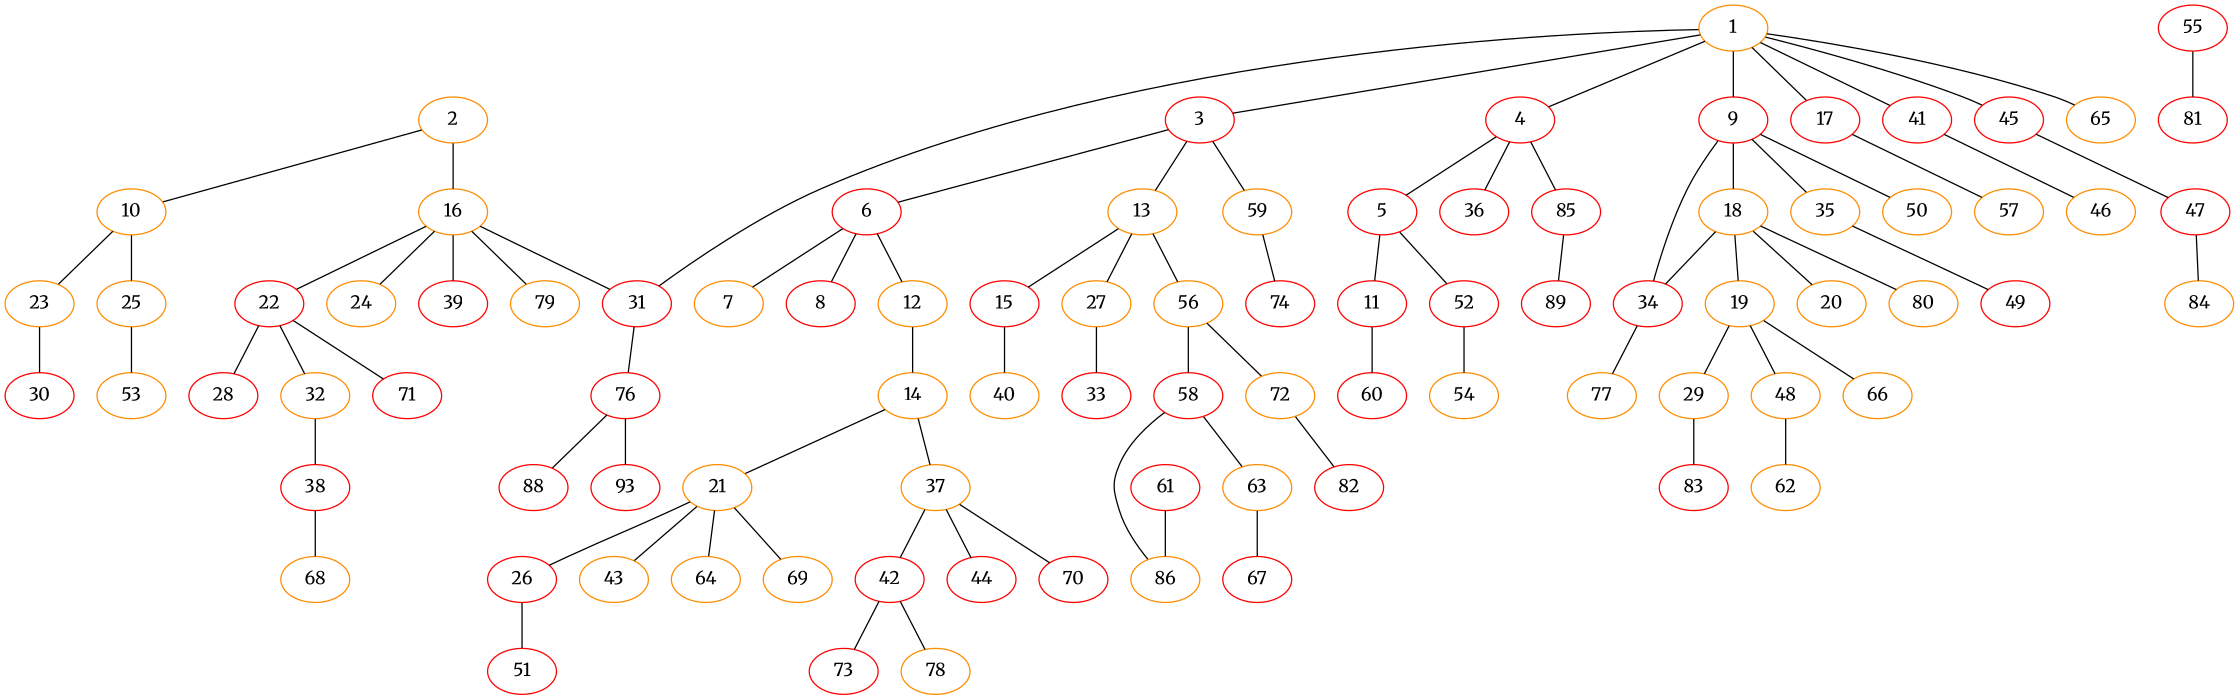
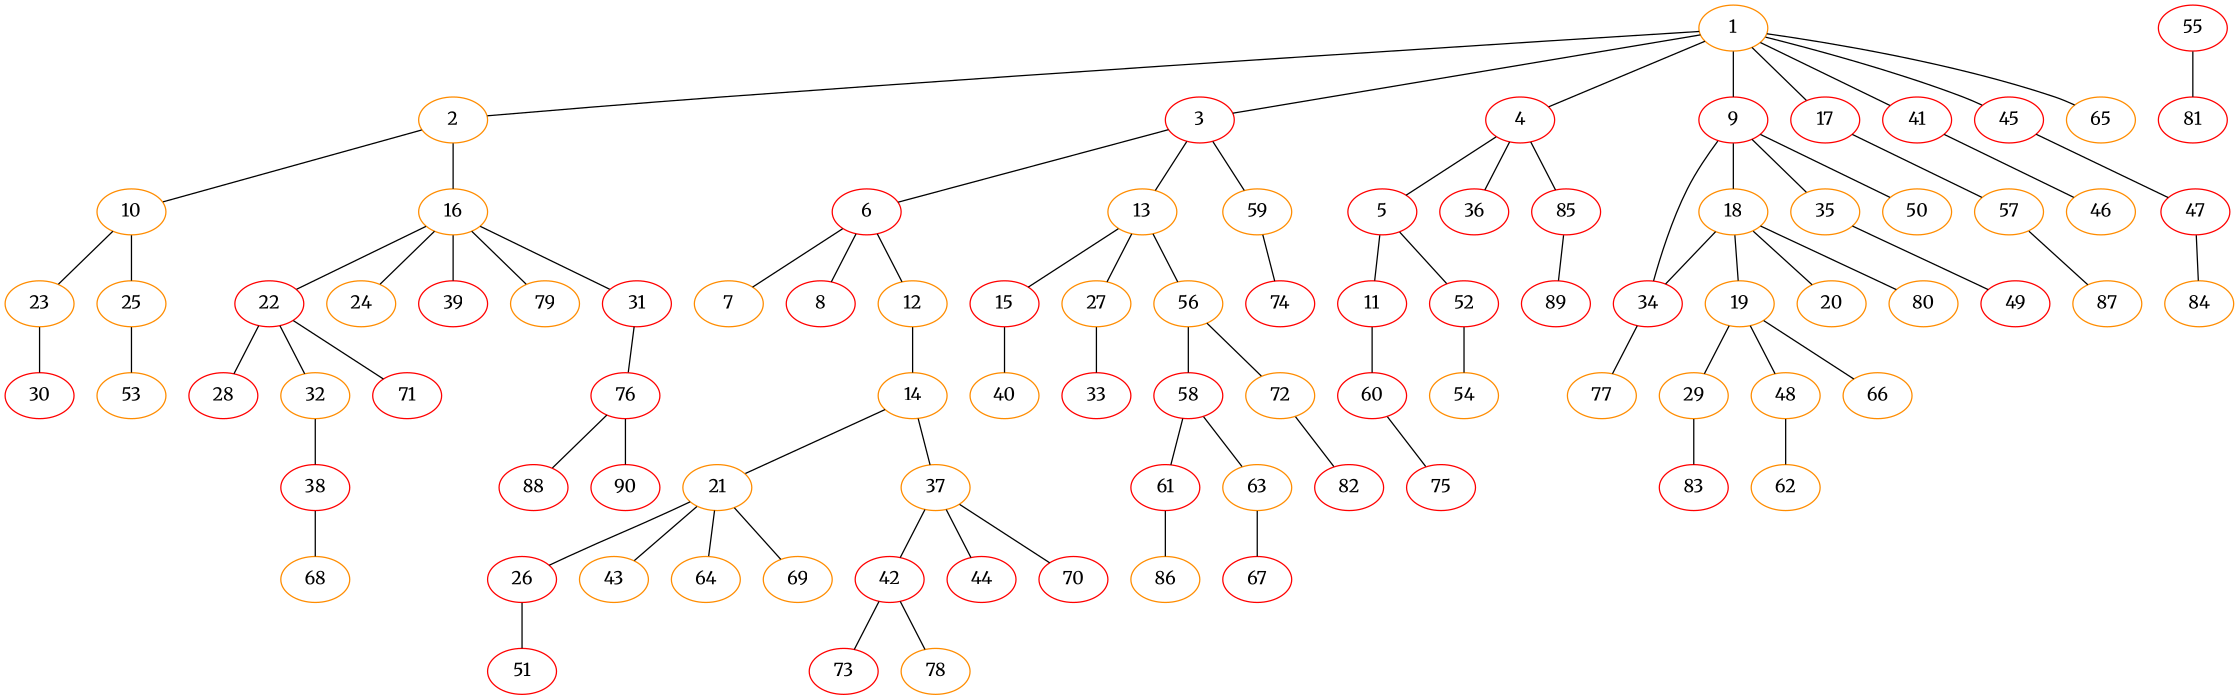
edge "1" -- "31": now "1" -- "2"
node "87": added
edge "58" -- "86": now "58" -- "61"
node "93": label "93" -> "90"
node "75": added
